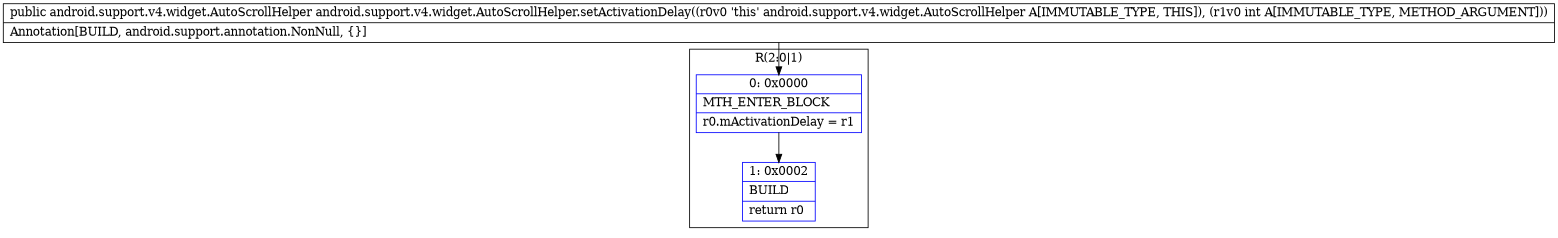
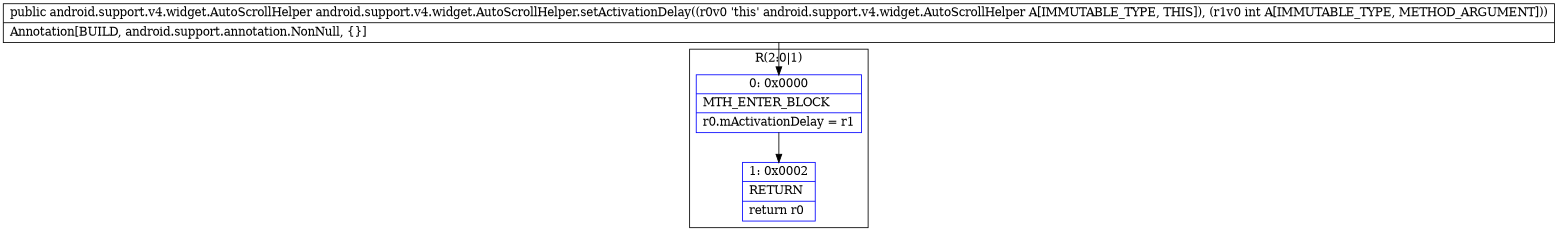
node "1: 0x0002": text "BUILD" -> "RETURN"
